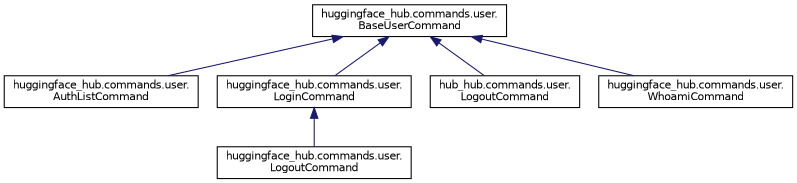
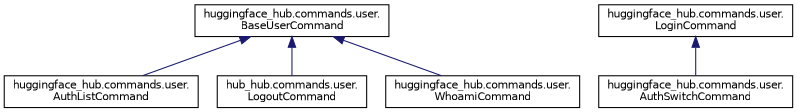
edge "huggingface_hub.commands.user. LoginCommand" -> "huggingface_hub.commands.user. BaseUserCommand": removed
node "huggingface_hub.commands.user. LogoutCommand": label "huggingface_hub.commands.user. LogoutCommand" -> "huggingface_hub.commands.user. AuthSwitchCommand"
